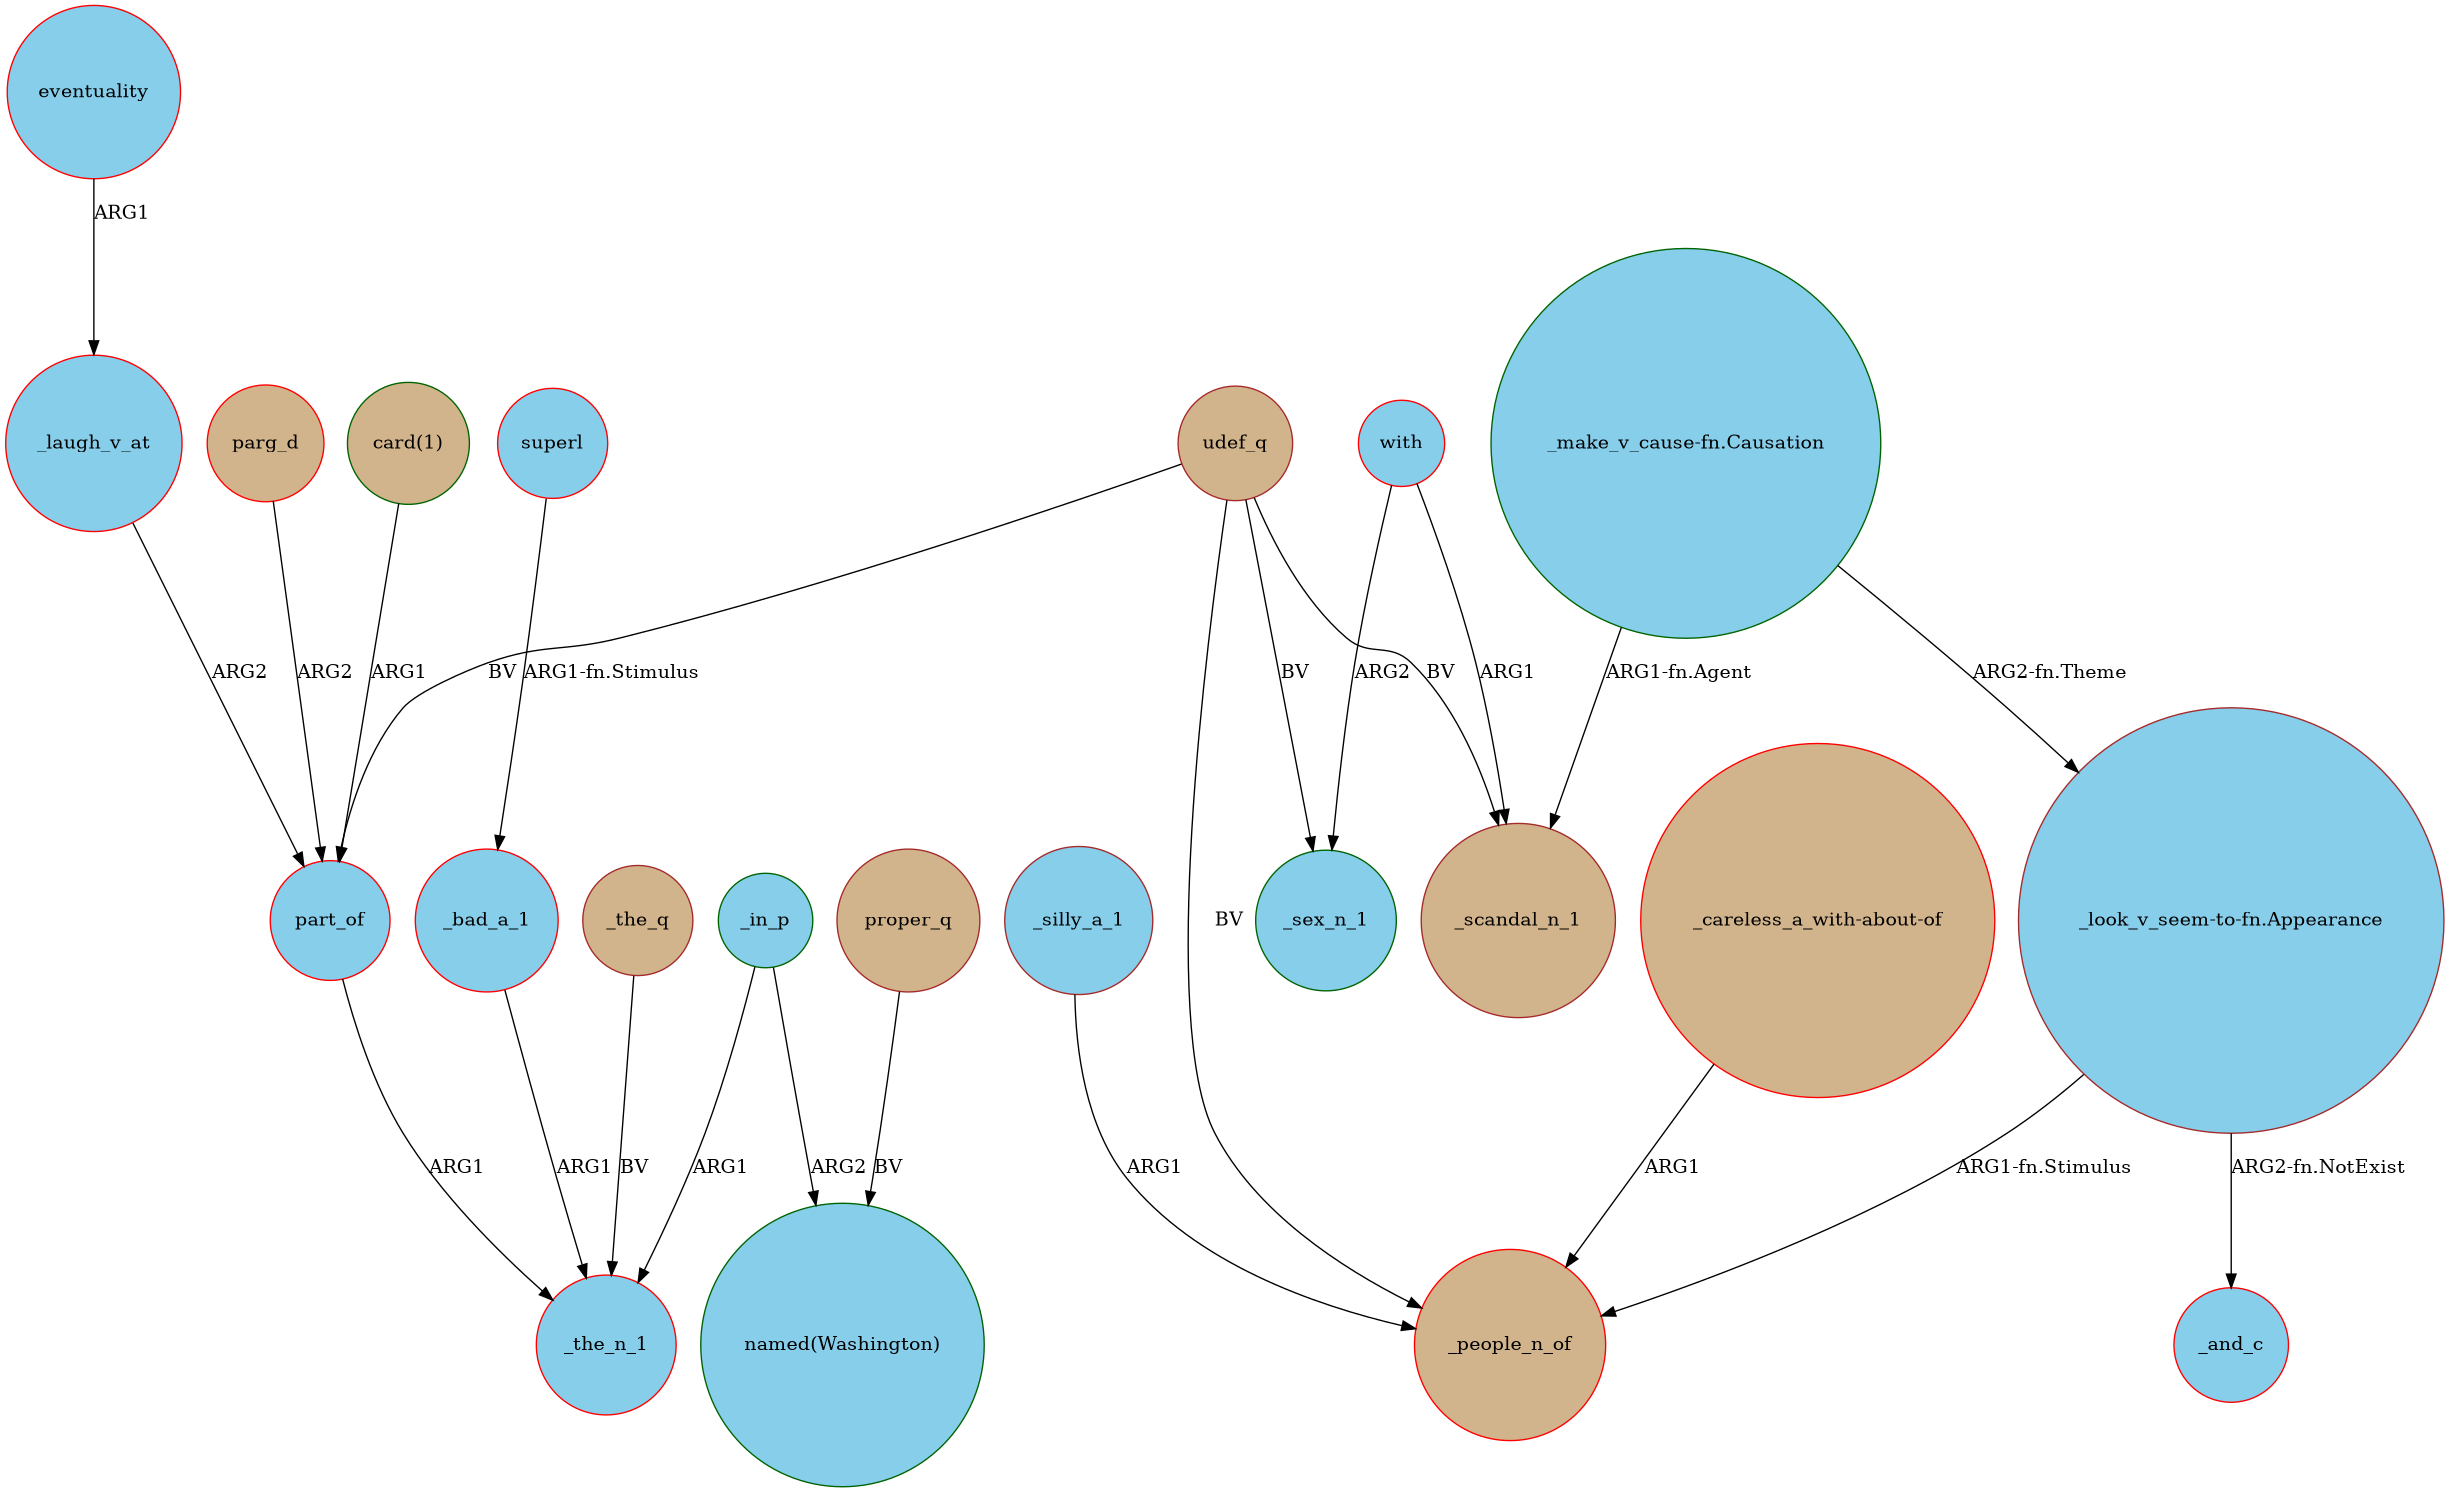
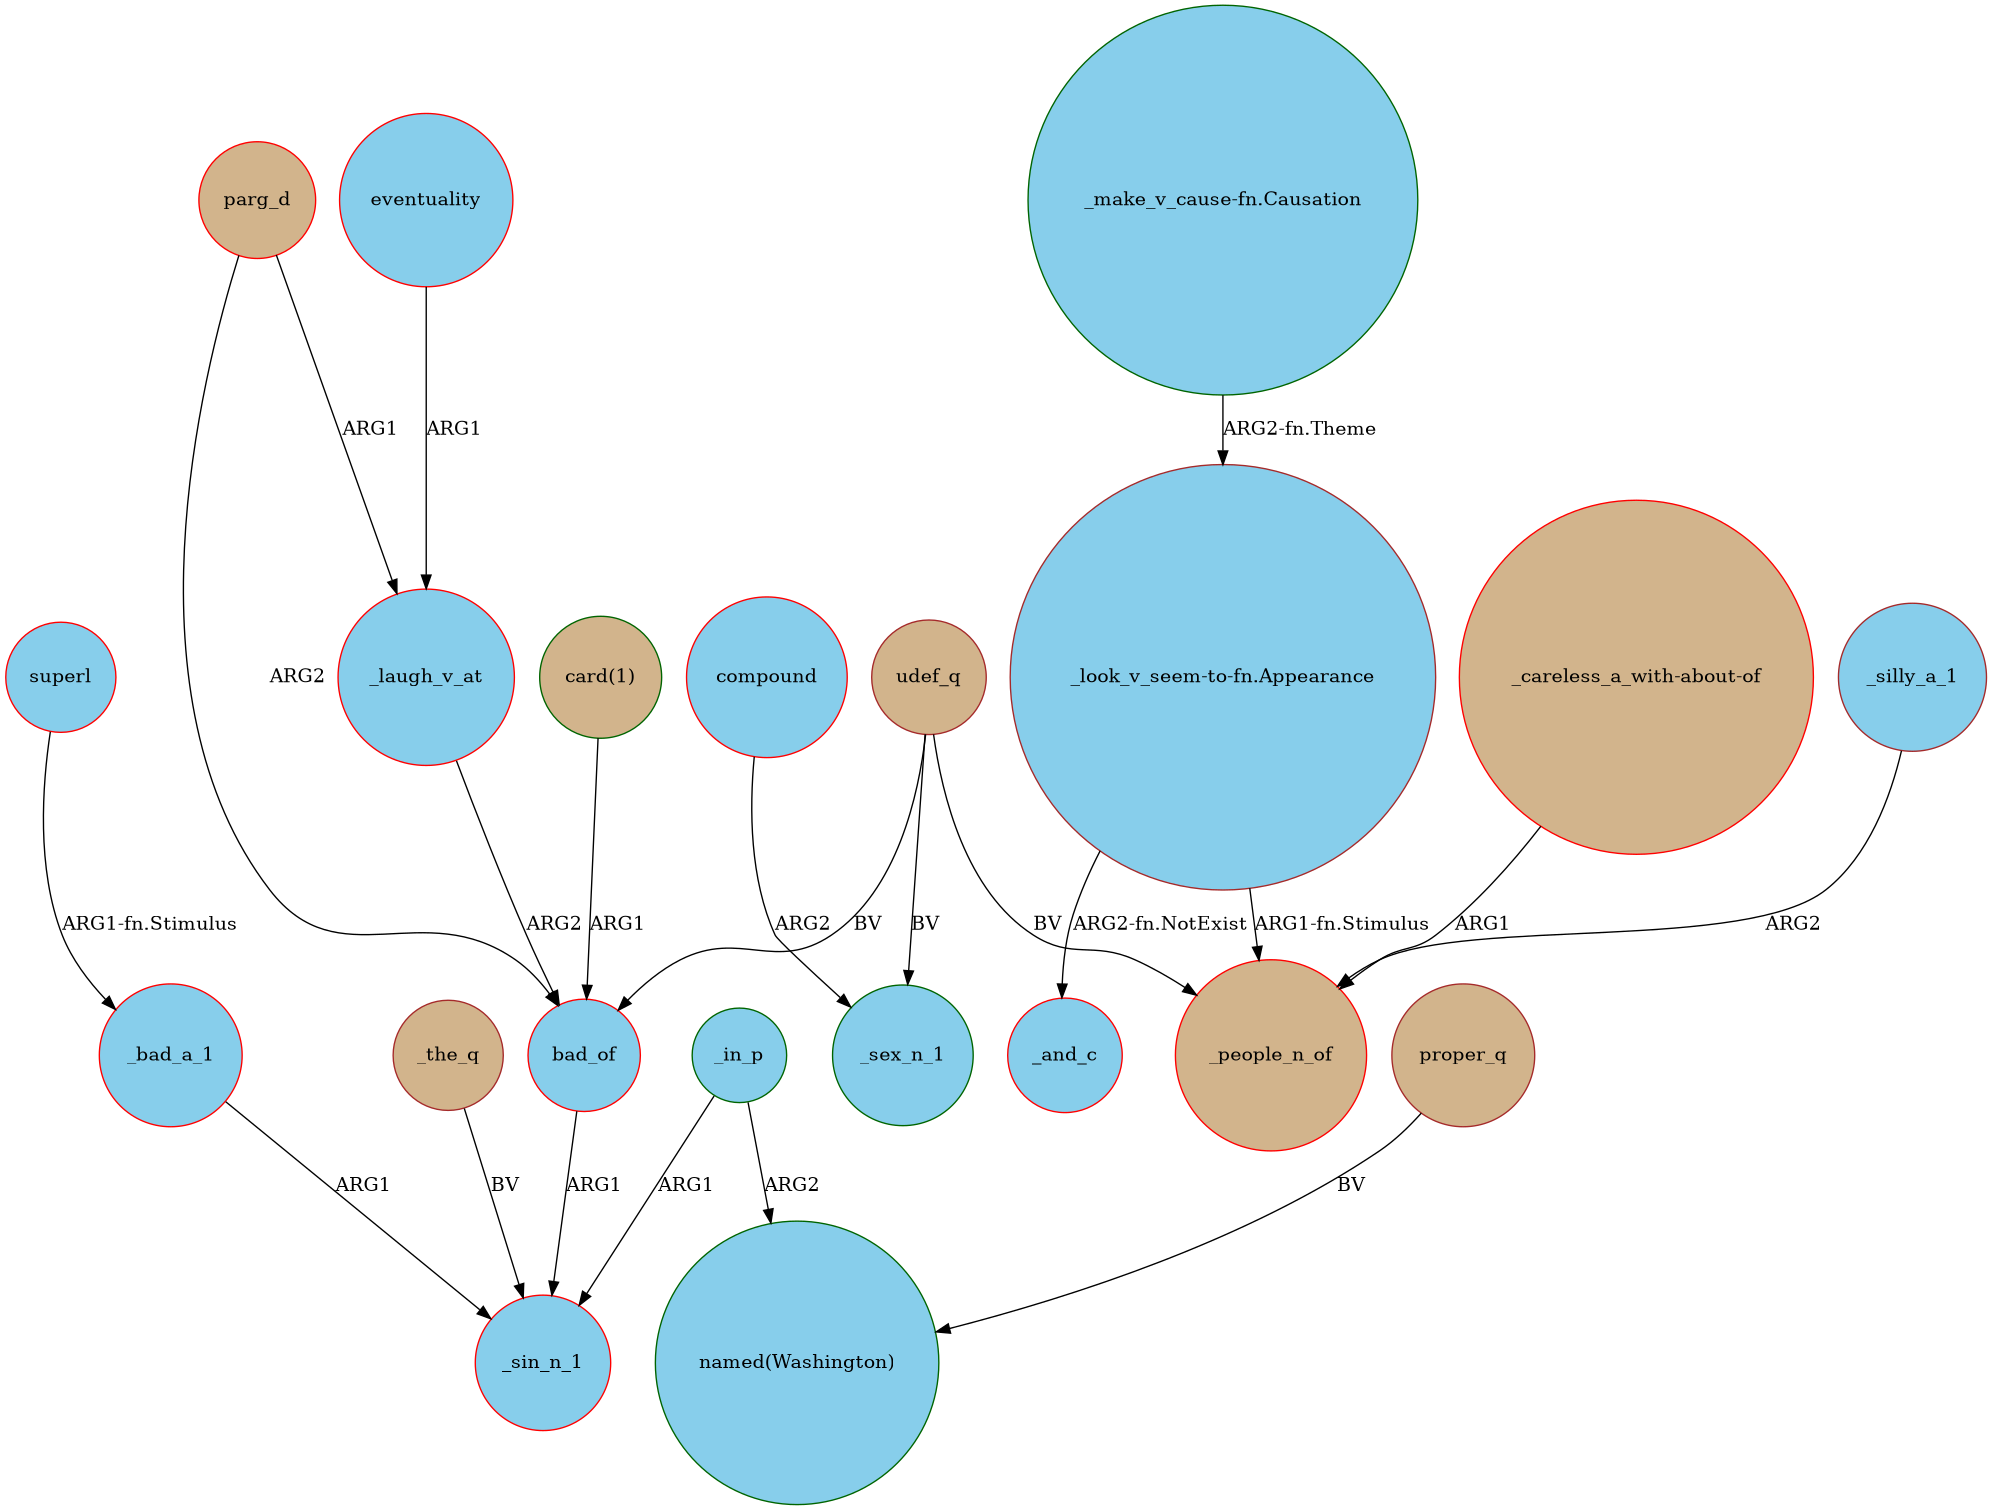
edge "parg_d" -> "_laugh_v_at": added, label "ARG1"
node "with": label "with" -> "compound"
node "part_of": label "part_of" -> "bad_of"
node "_scandal_n_1": removed
edge "_silly_a_1" -> "_people_n_of": label "ARG1" -> "ARG2"
node "_the_n_1": label "_the_n_1" -> "_sin_n_1"
